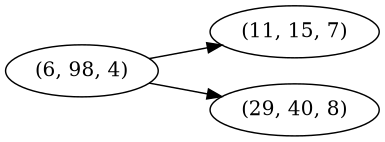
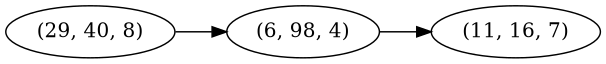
node "(11, 15, 7)": label "(11, 15, 7)" -> "(11, 16, 7)"
edge "(6, 98, 4)" -> "(29, 40, 8)": reversed
